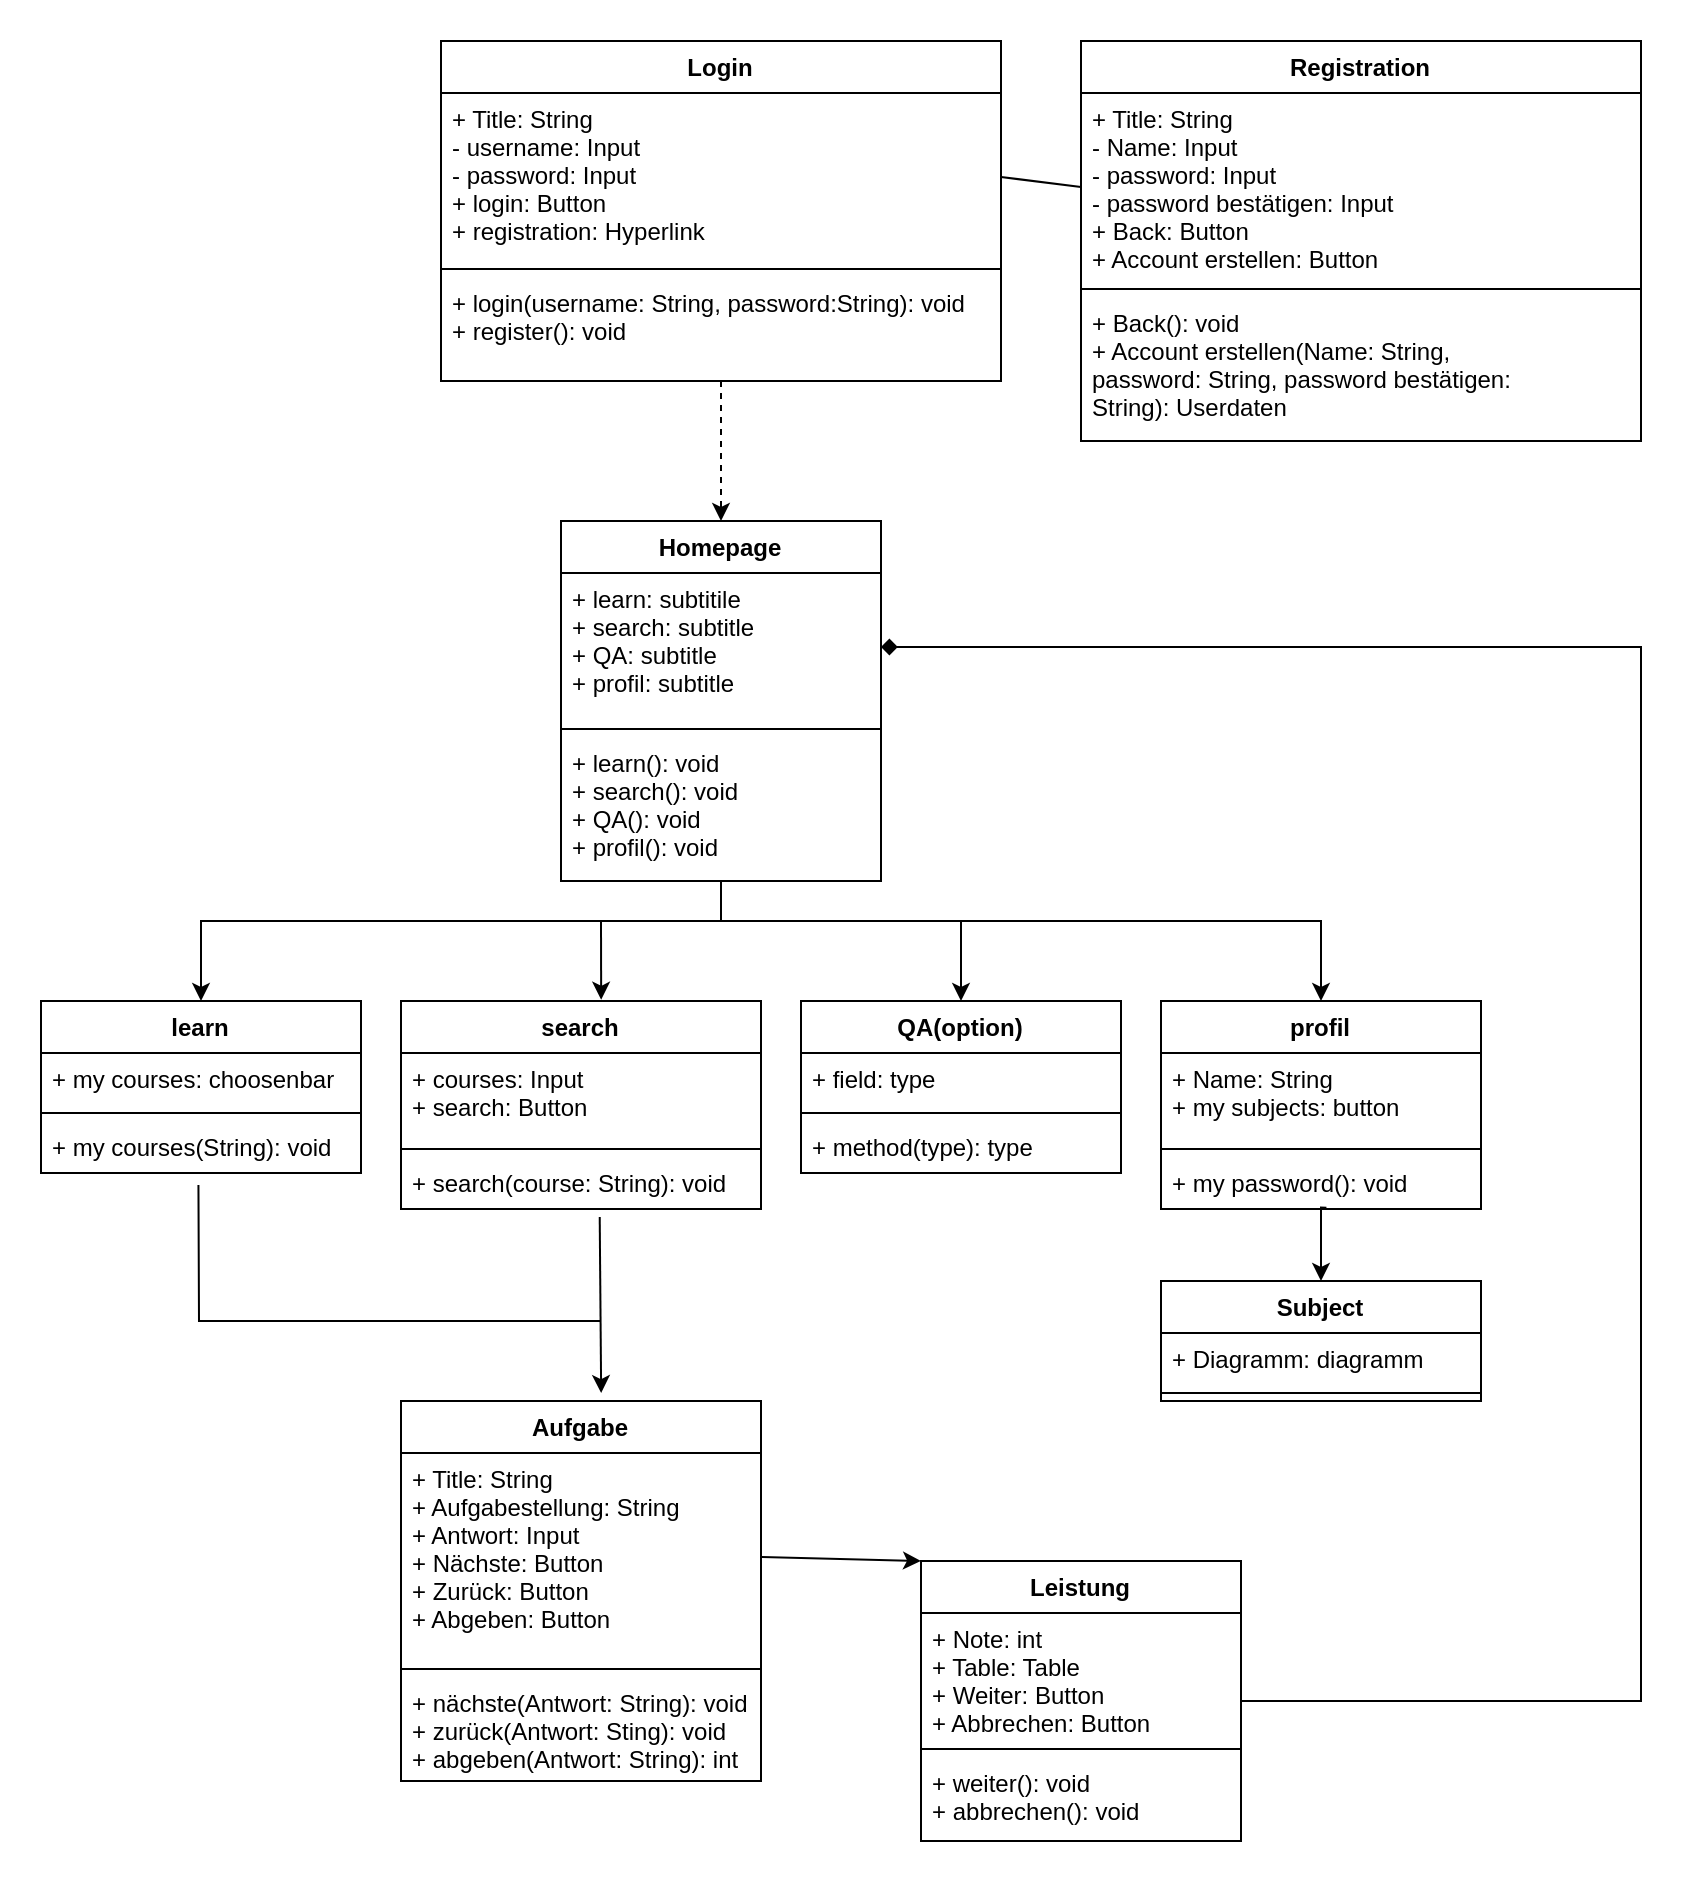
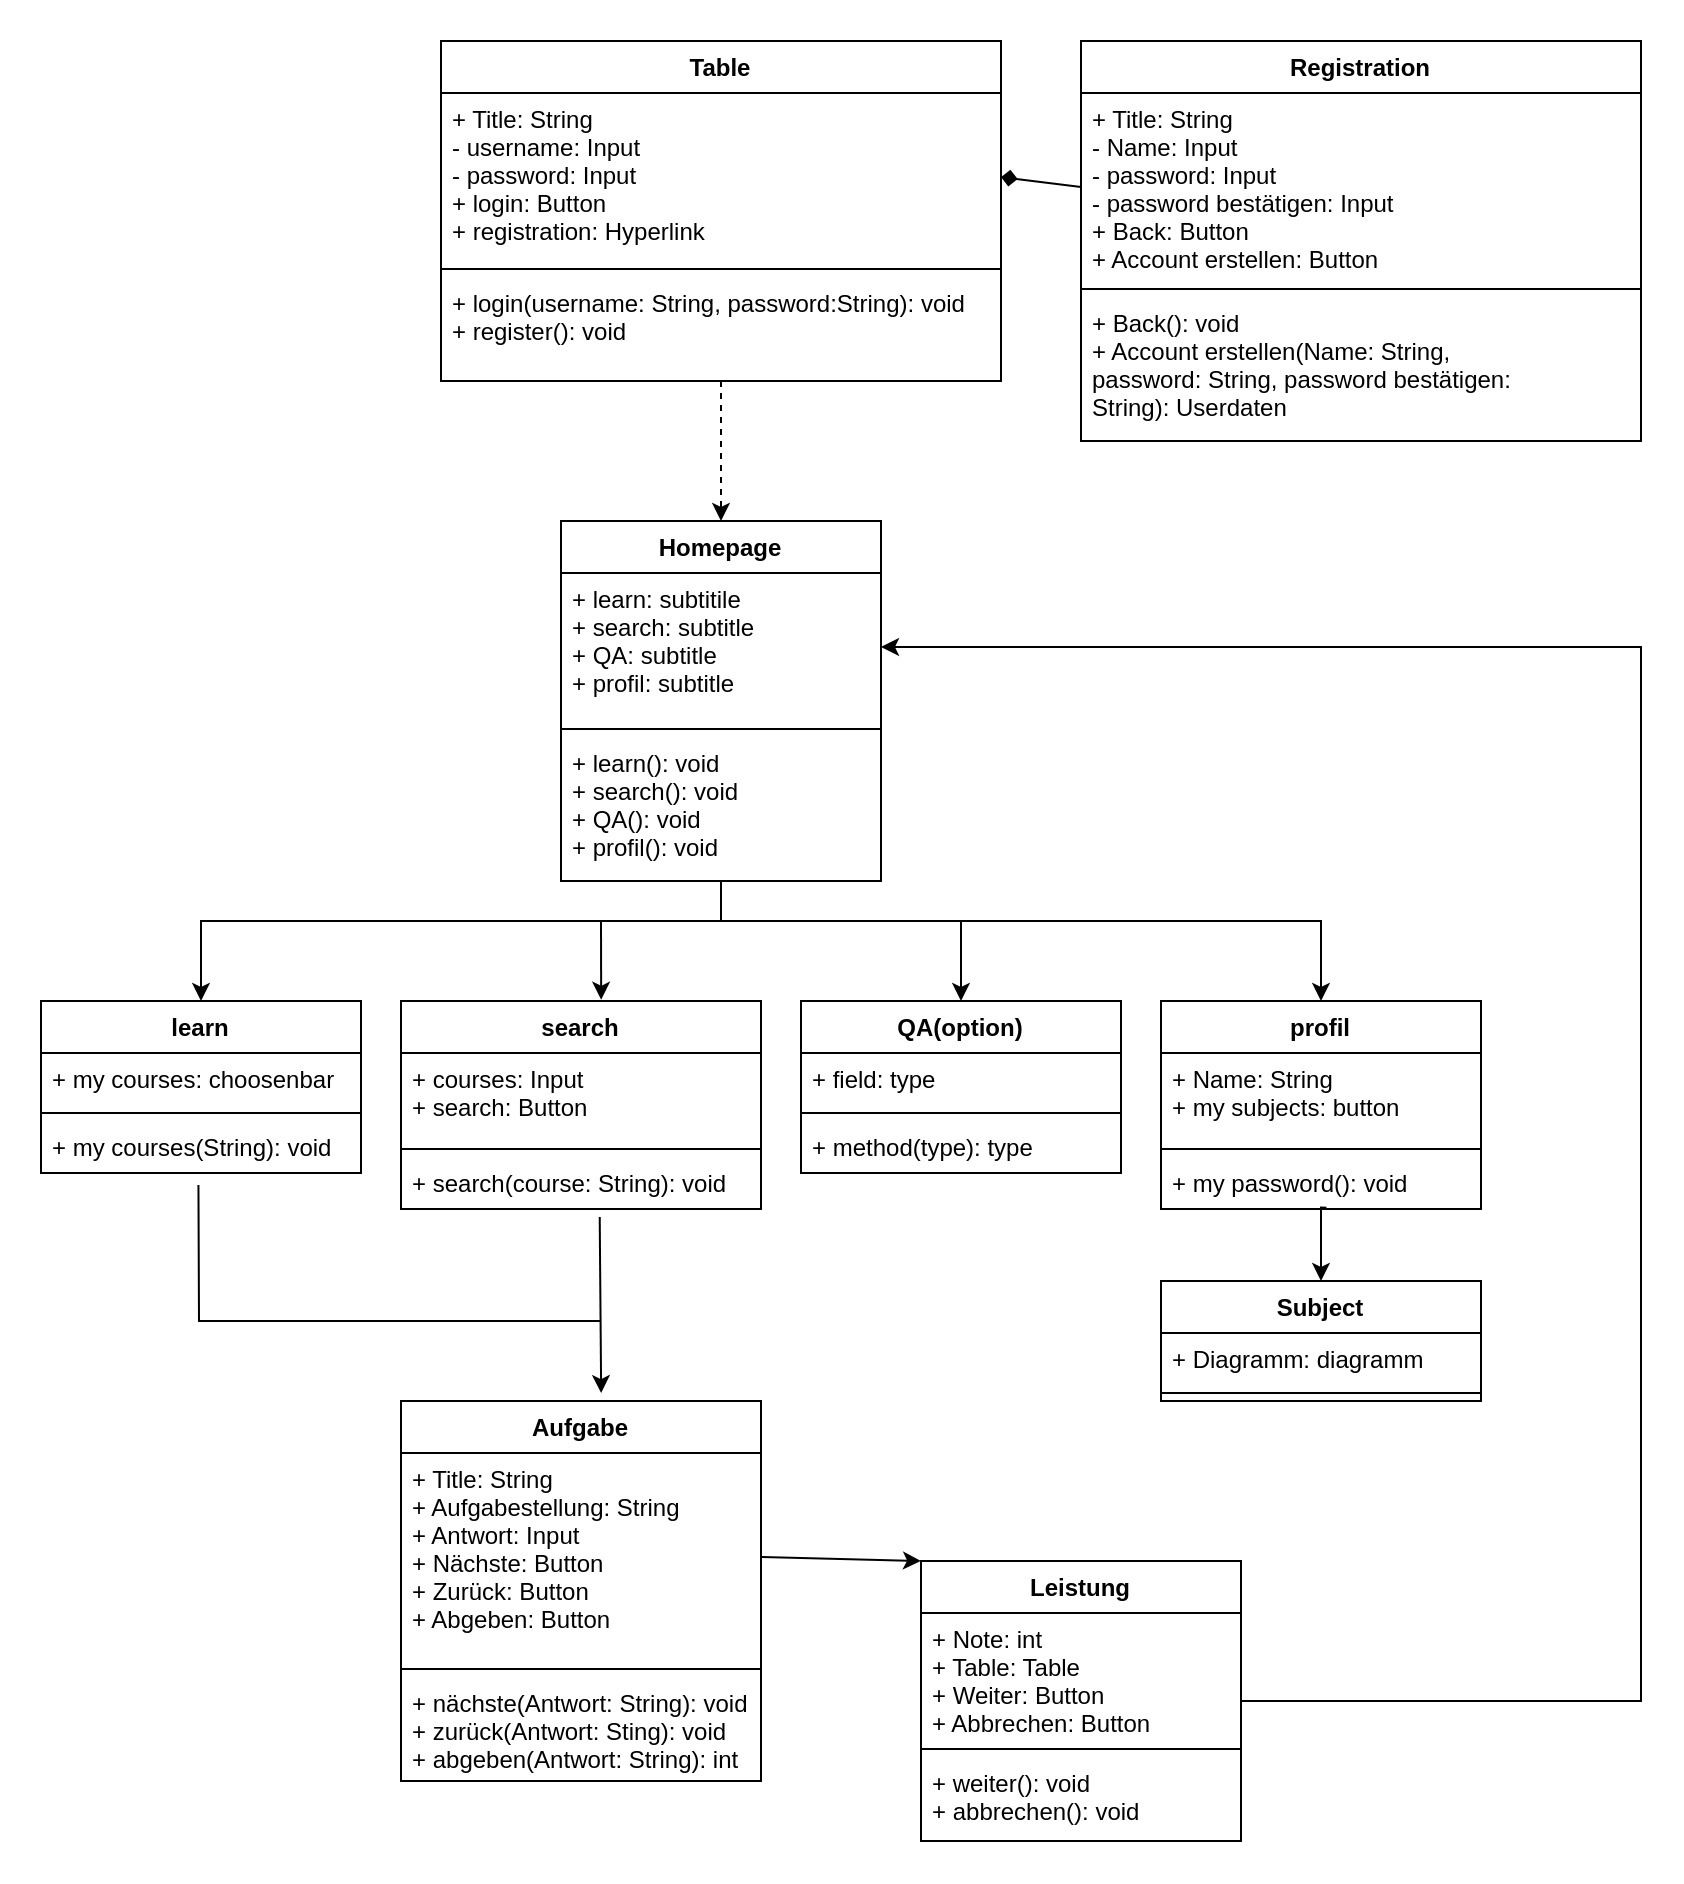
node "Login": label "Login" -> "Table"
edge "+ Title: String - username: Input - password: Input + login: Button + registration: Hyperlink" -- "+ Title: String - Name: Input - password: Input - password bestätigen: Input + Back: Button + Account erstellen: Button": arrowhead none -> diamond
edge "Leistung" -> "+ learn: subtitile + search: subtitle + QA: subtitle + profil: subtitle": arrowhead diamond -> classic
